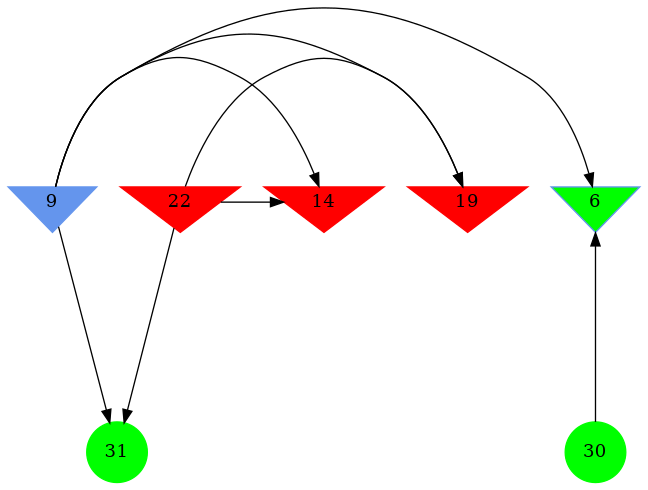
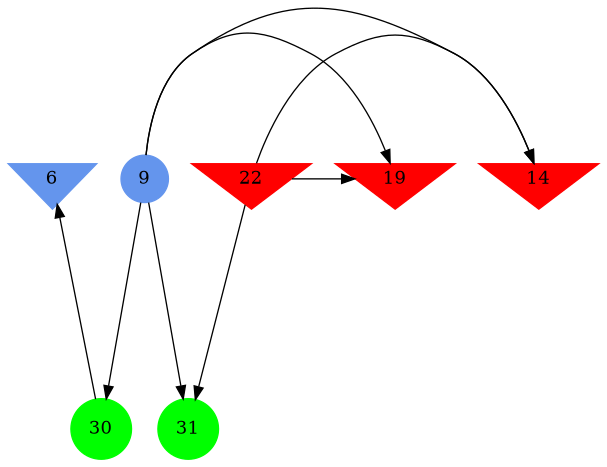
edge "9" -> "6": now "9" -> "30"
node "9": shape invtriangle -> circle
node "6": fillcolor green -> cornflowerblue
